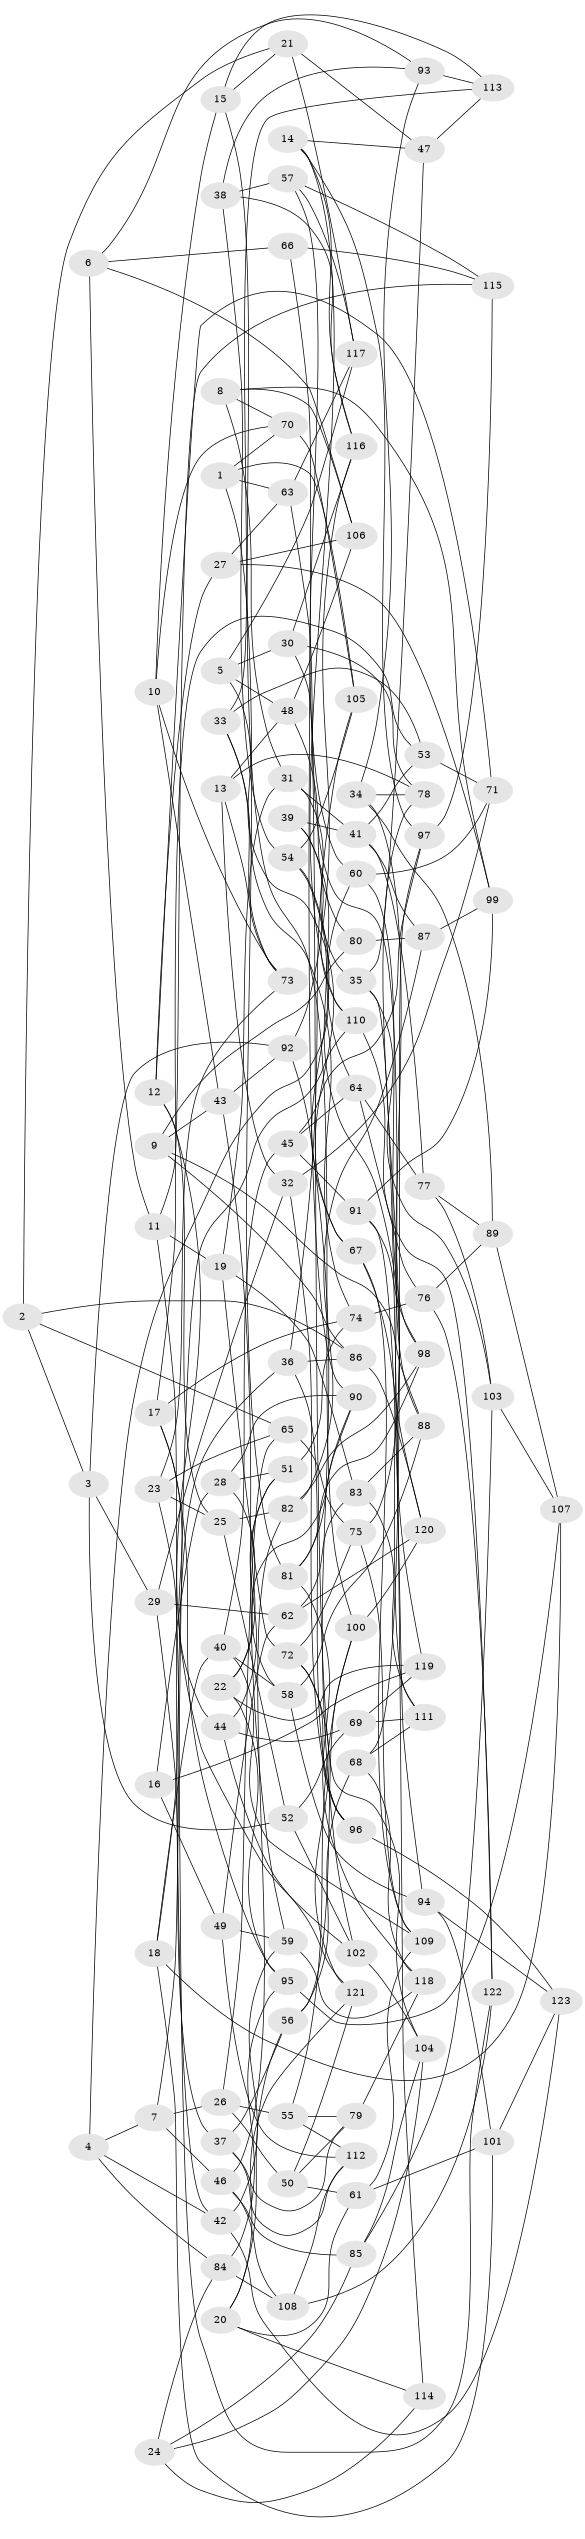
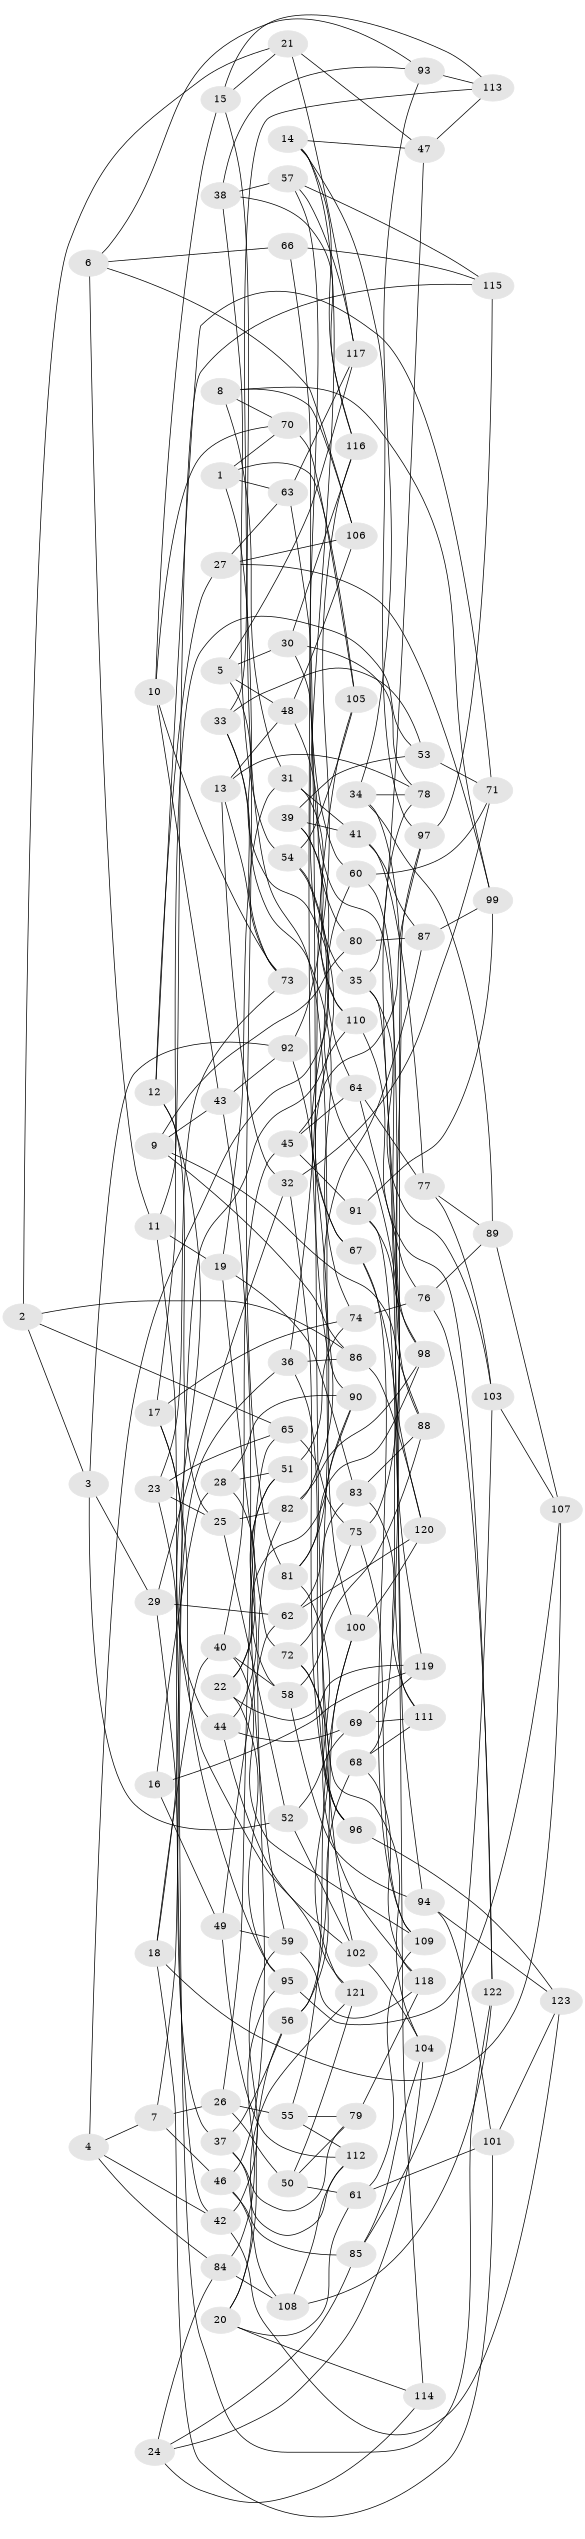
edge "53" -- "41": now "53" -- "39"
